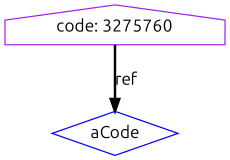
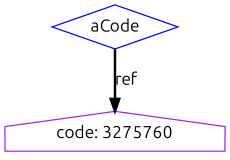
edge "code: 3275760" -> "aCode": reversed
